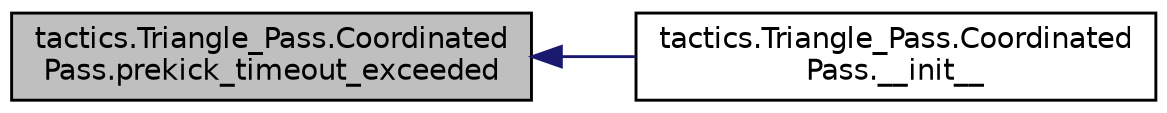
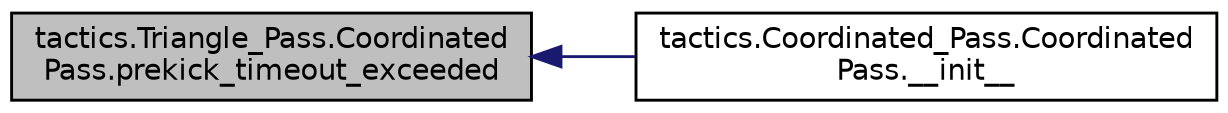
node "tactics.Triangle_Pass.Coordinated Pass.__init__": label "tactics.Triangle_Pass.Coordinated Pass.__init__" -> "tactics.Coordinated_Pass.Coordinated Pass.__init__"
